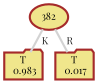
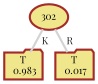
node "382": label "382" -> "302"
